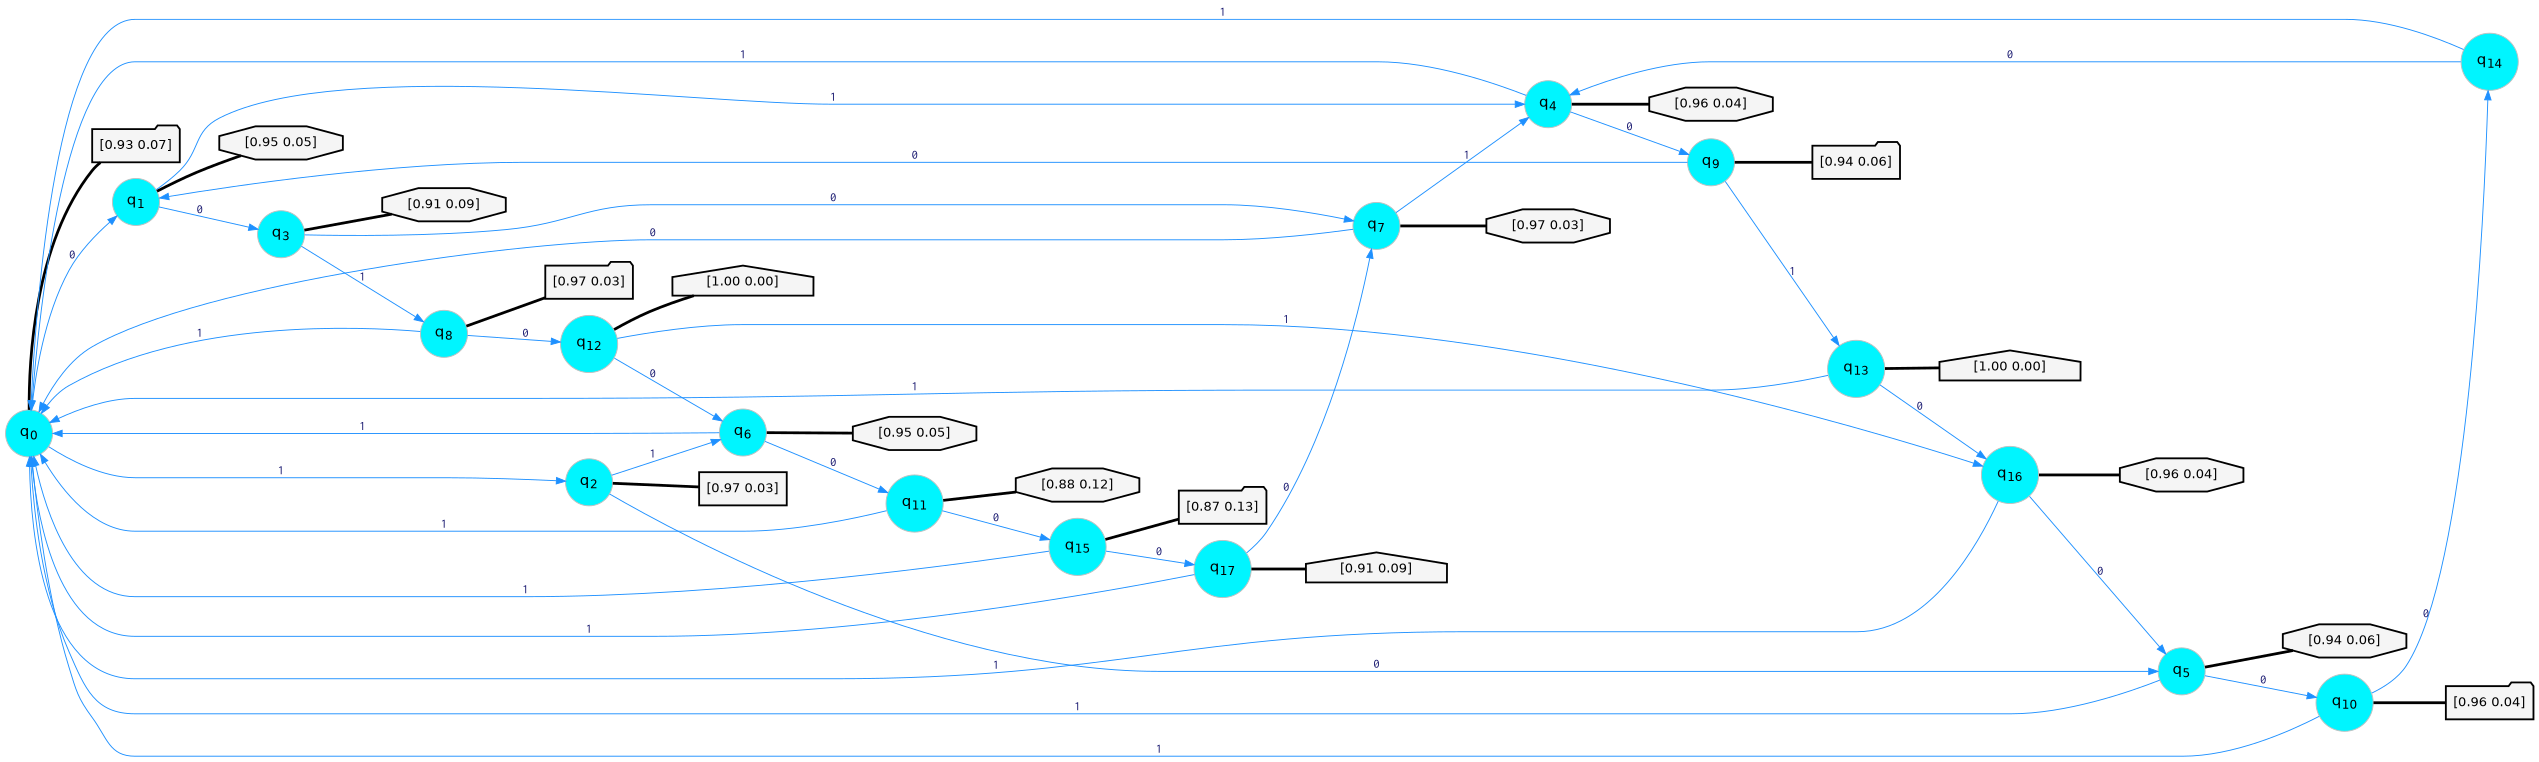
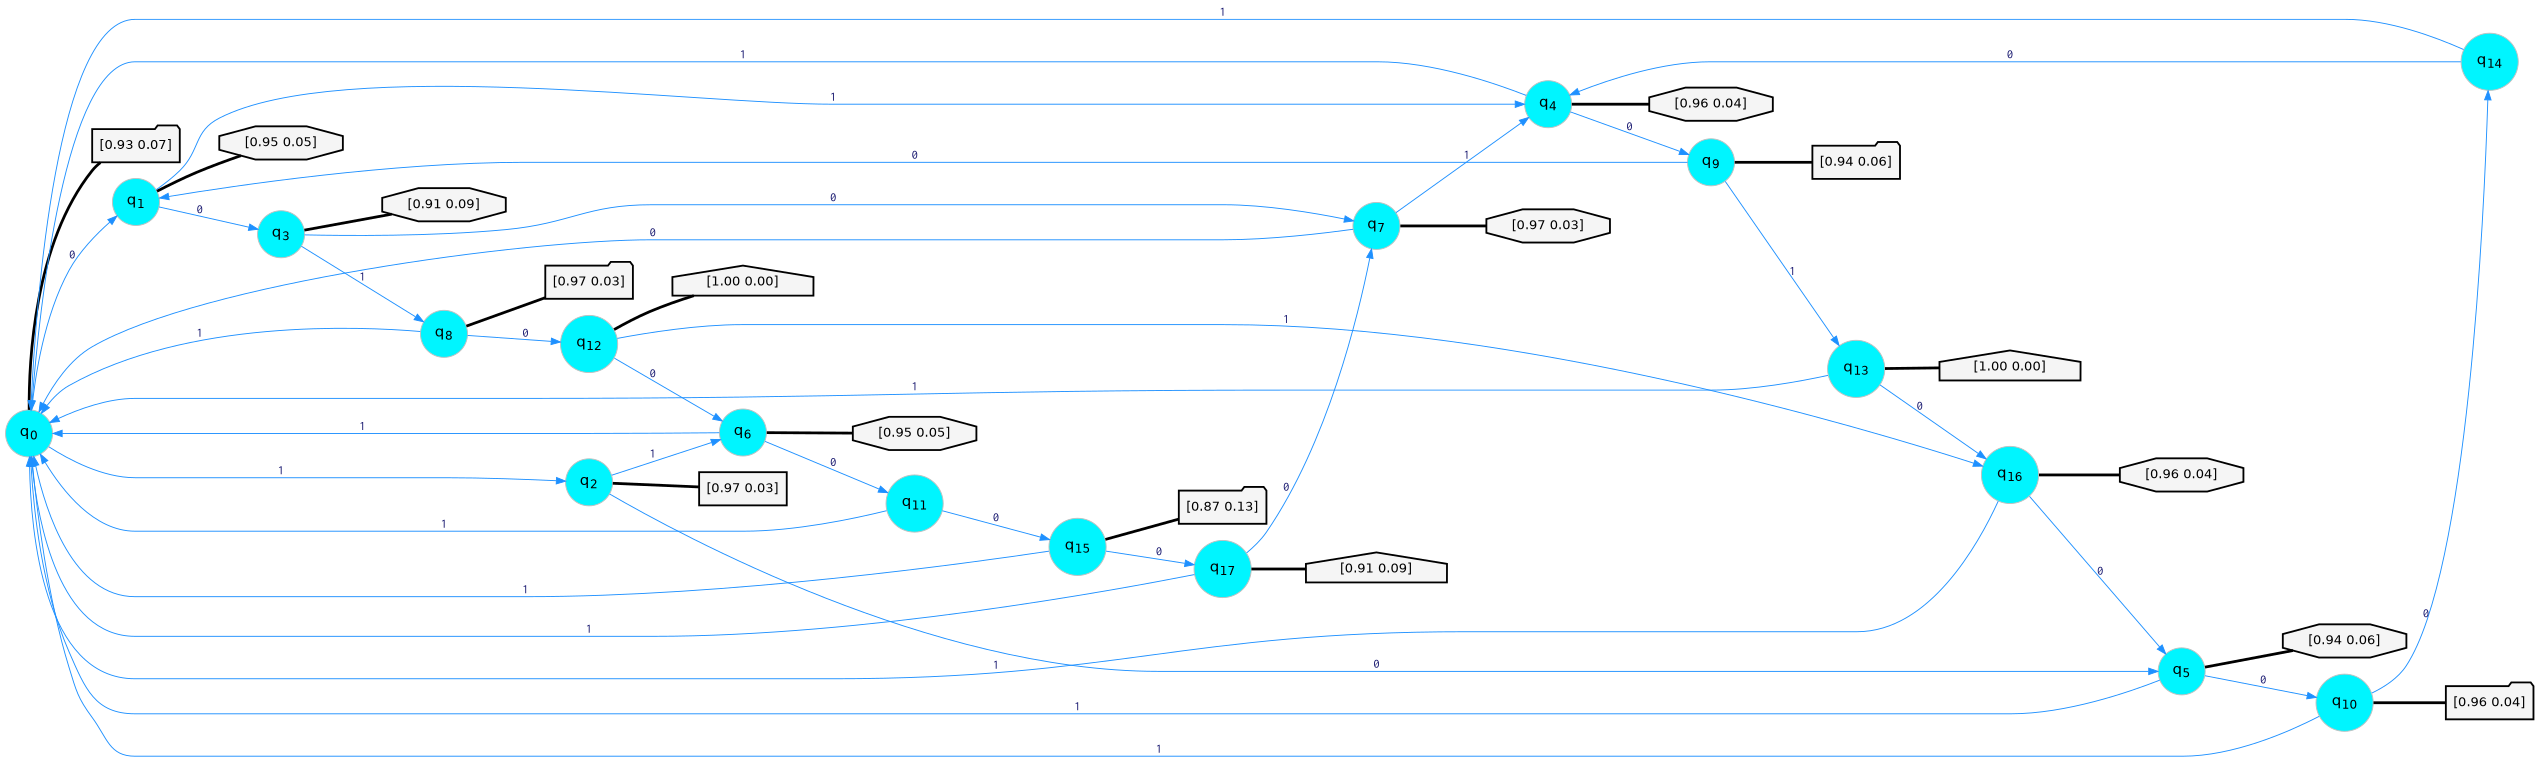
node "[0.88 0.12]": removed
